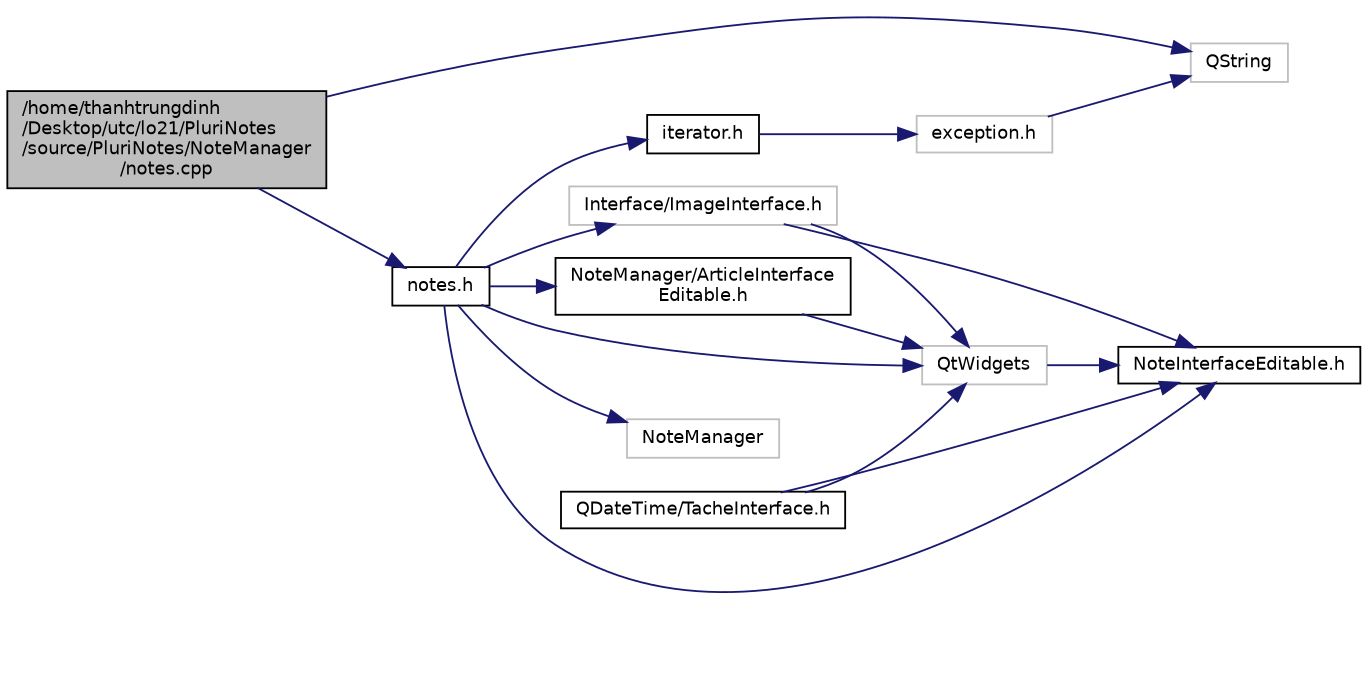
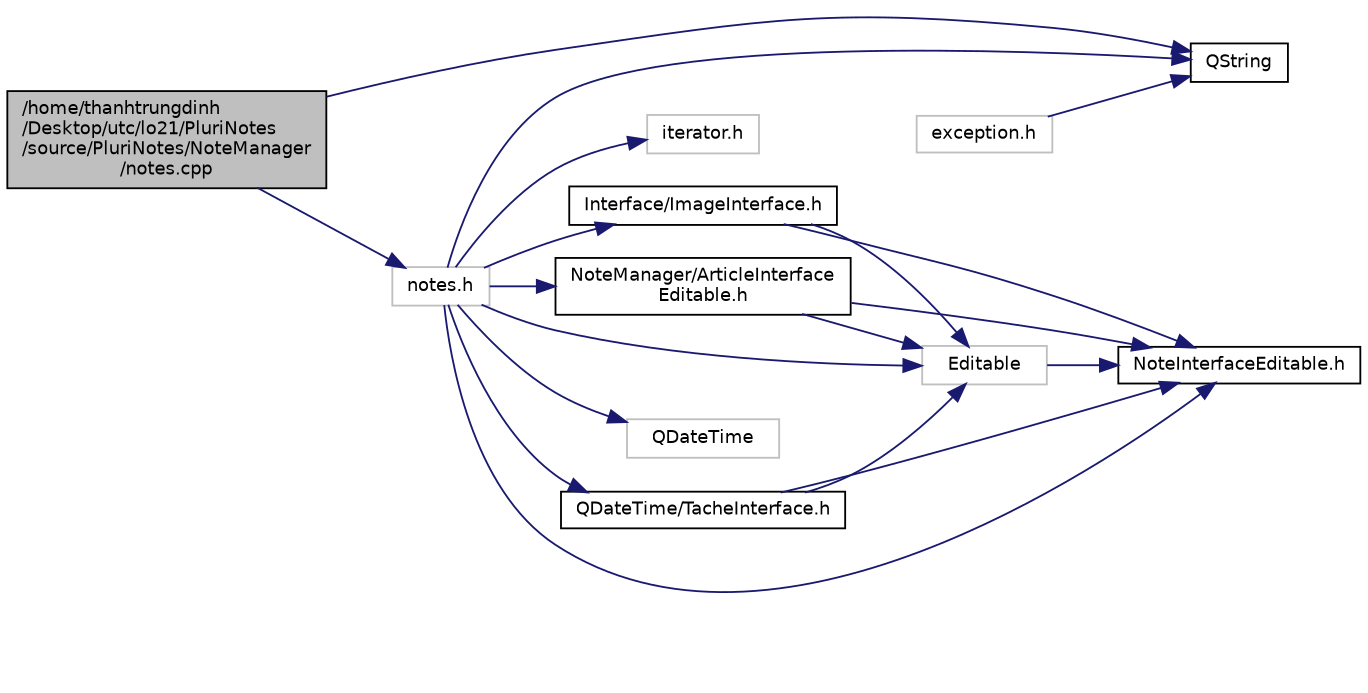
edge "notes.h" -> "QString": added
node "QString": color grey75 -> black
node "iterator.h": color black -> grey75
edge "iterator.h" -> "exception.h": removed
node "Interface/ImageInterface.h": color grey75 -> black
node "notes.h": color black -> grey75
edge "NoteManager/ArticleInterface Editable.h" -> "NoteInterfaceEditable.h": added
node "QtWidgets": label "QtWidgets" -> "Editable"
edge "notes.h" -> "QDateTime/TacheInterface.h": added
node "NoteManager": label "NoteManager" -> "QDateTime"
